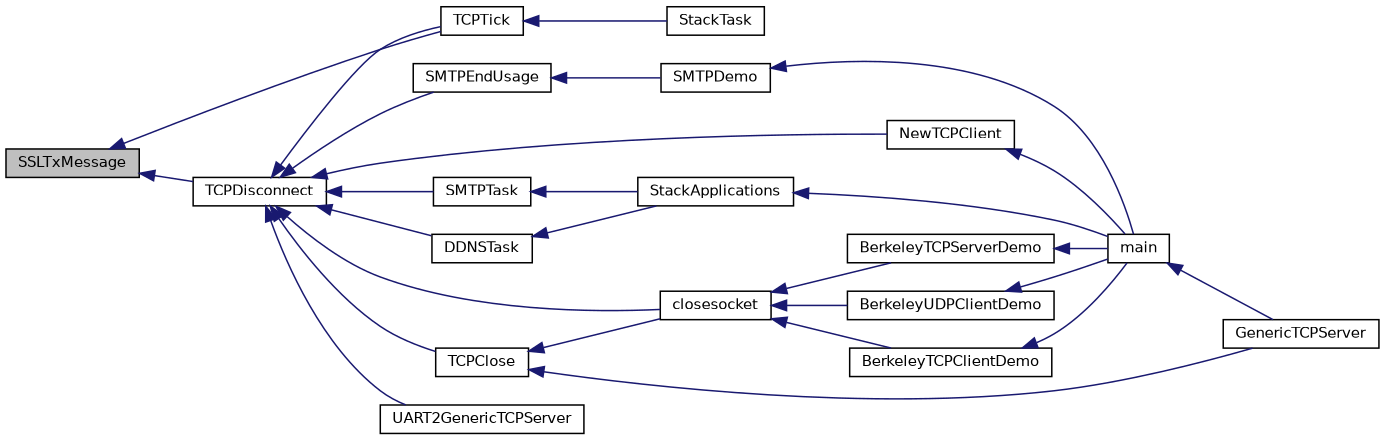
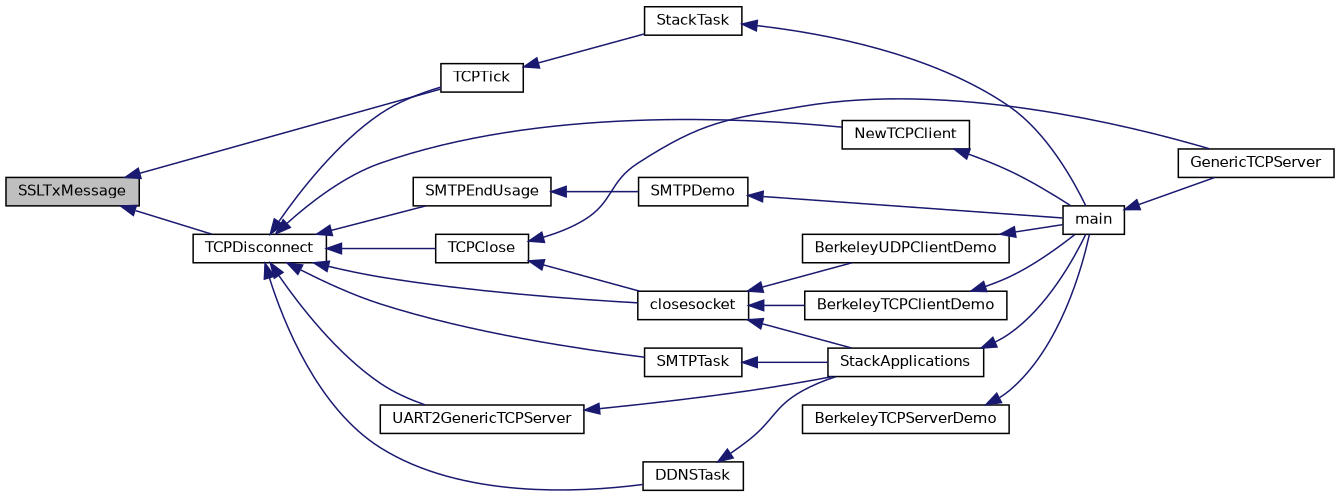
edge "main" -> "StackTask": added
edge "BerkeleyTCPServerDemo" -> "closesocket": now "StackApplications" -> "closesocket"
edge "StackApplications" -> "UART2GenericTCPServer": added
